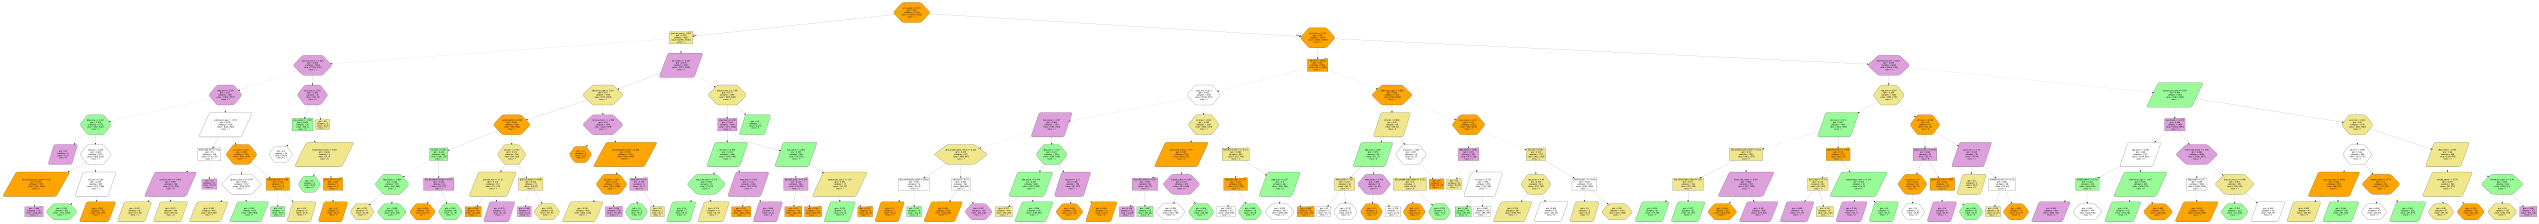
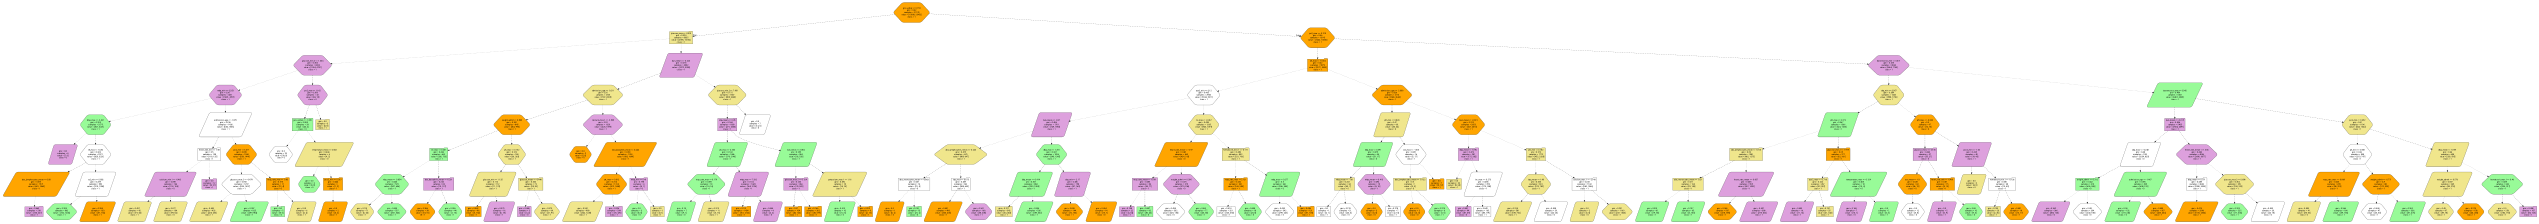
node "gini = 0.0 samples = 7 value = [14, 0] class = 0": fillcolor palegreen -> white
node "gini = 0.493 samples = 94 value = [87, 69] class = 0": fillcolor palegreen -> plum
